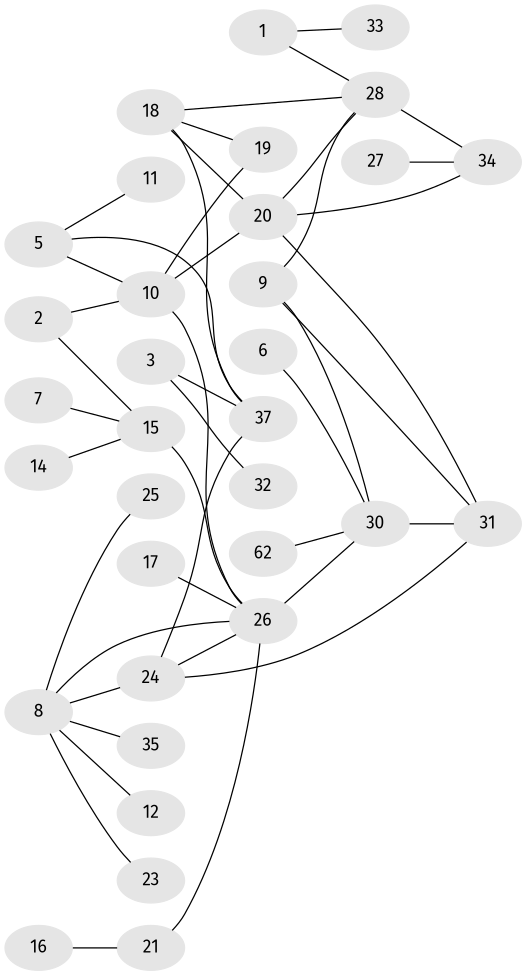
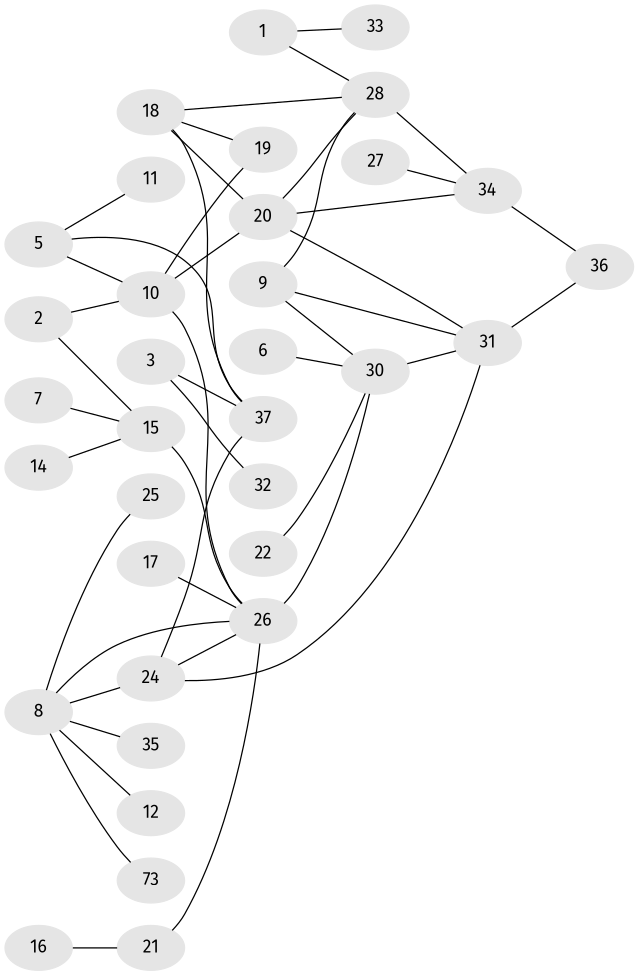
node "36": added
node "62": label "62" -> "22"
node "23": label "23" -> "73"
